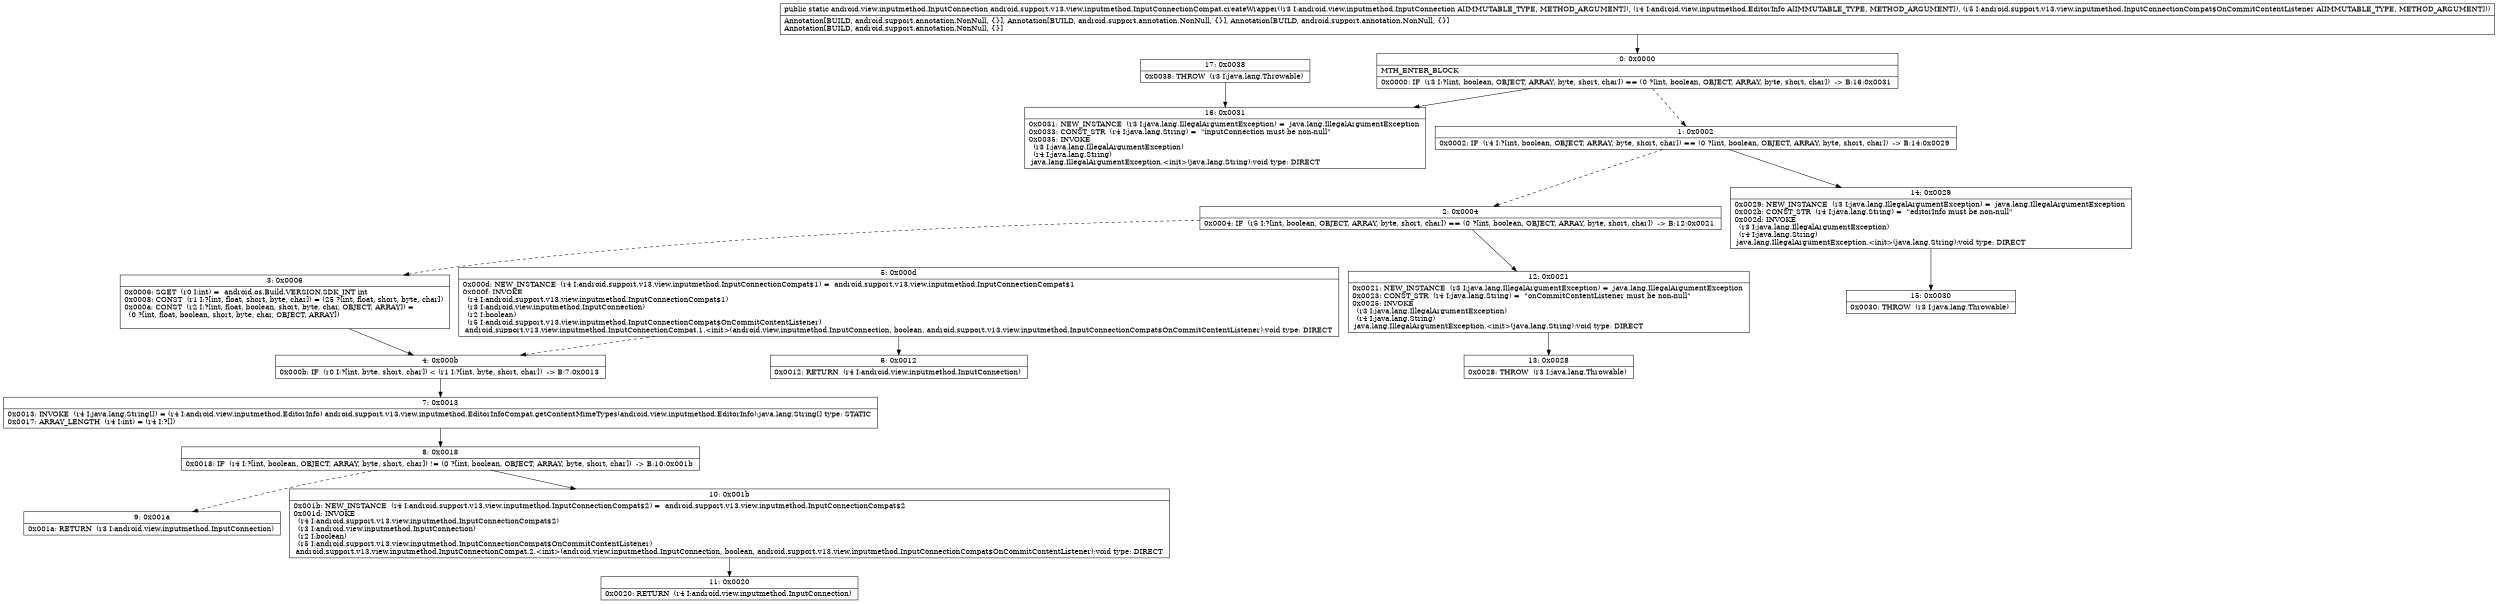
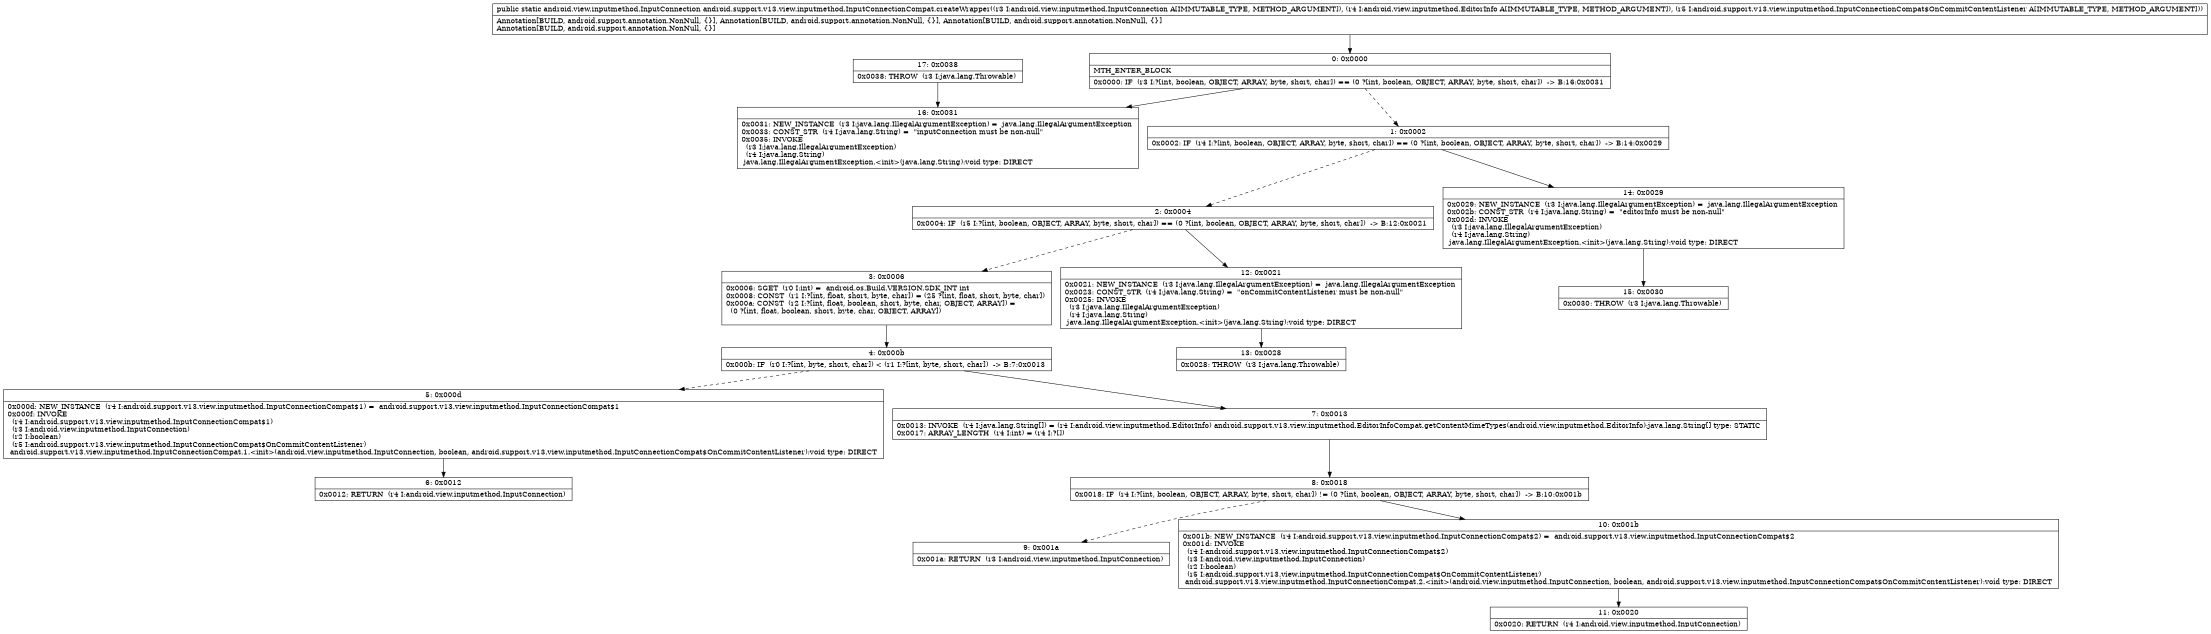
edge "5: 0x000d" -> "4: 0x000b": reversed
